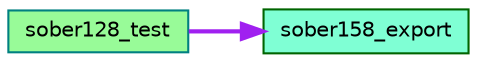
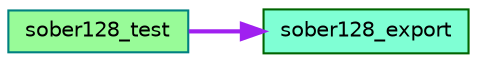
node "sober158_export": label "sober158_export" -> "sober128_export"
